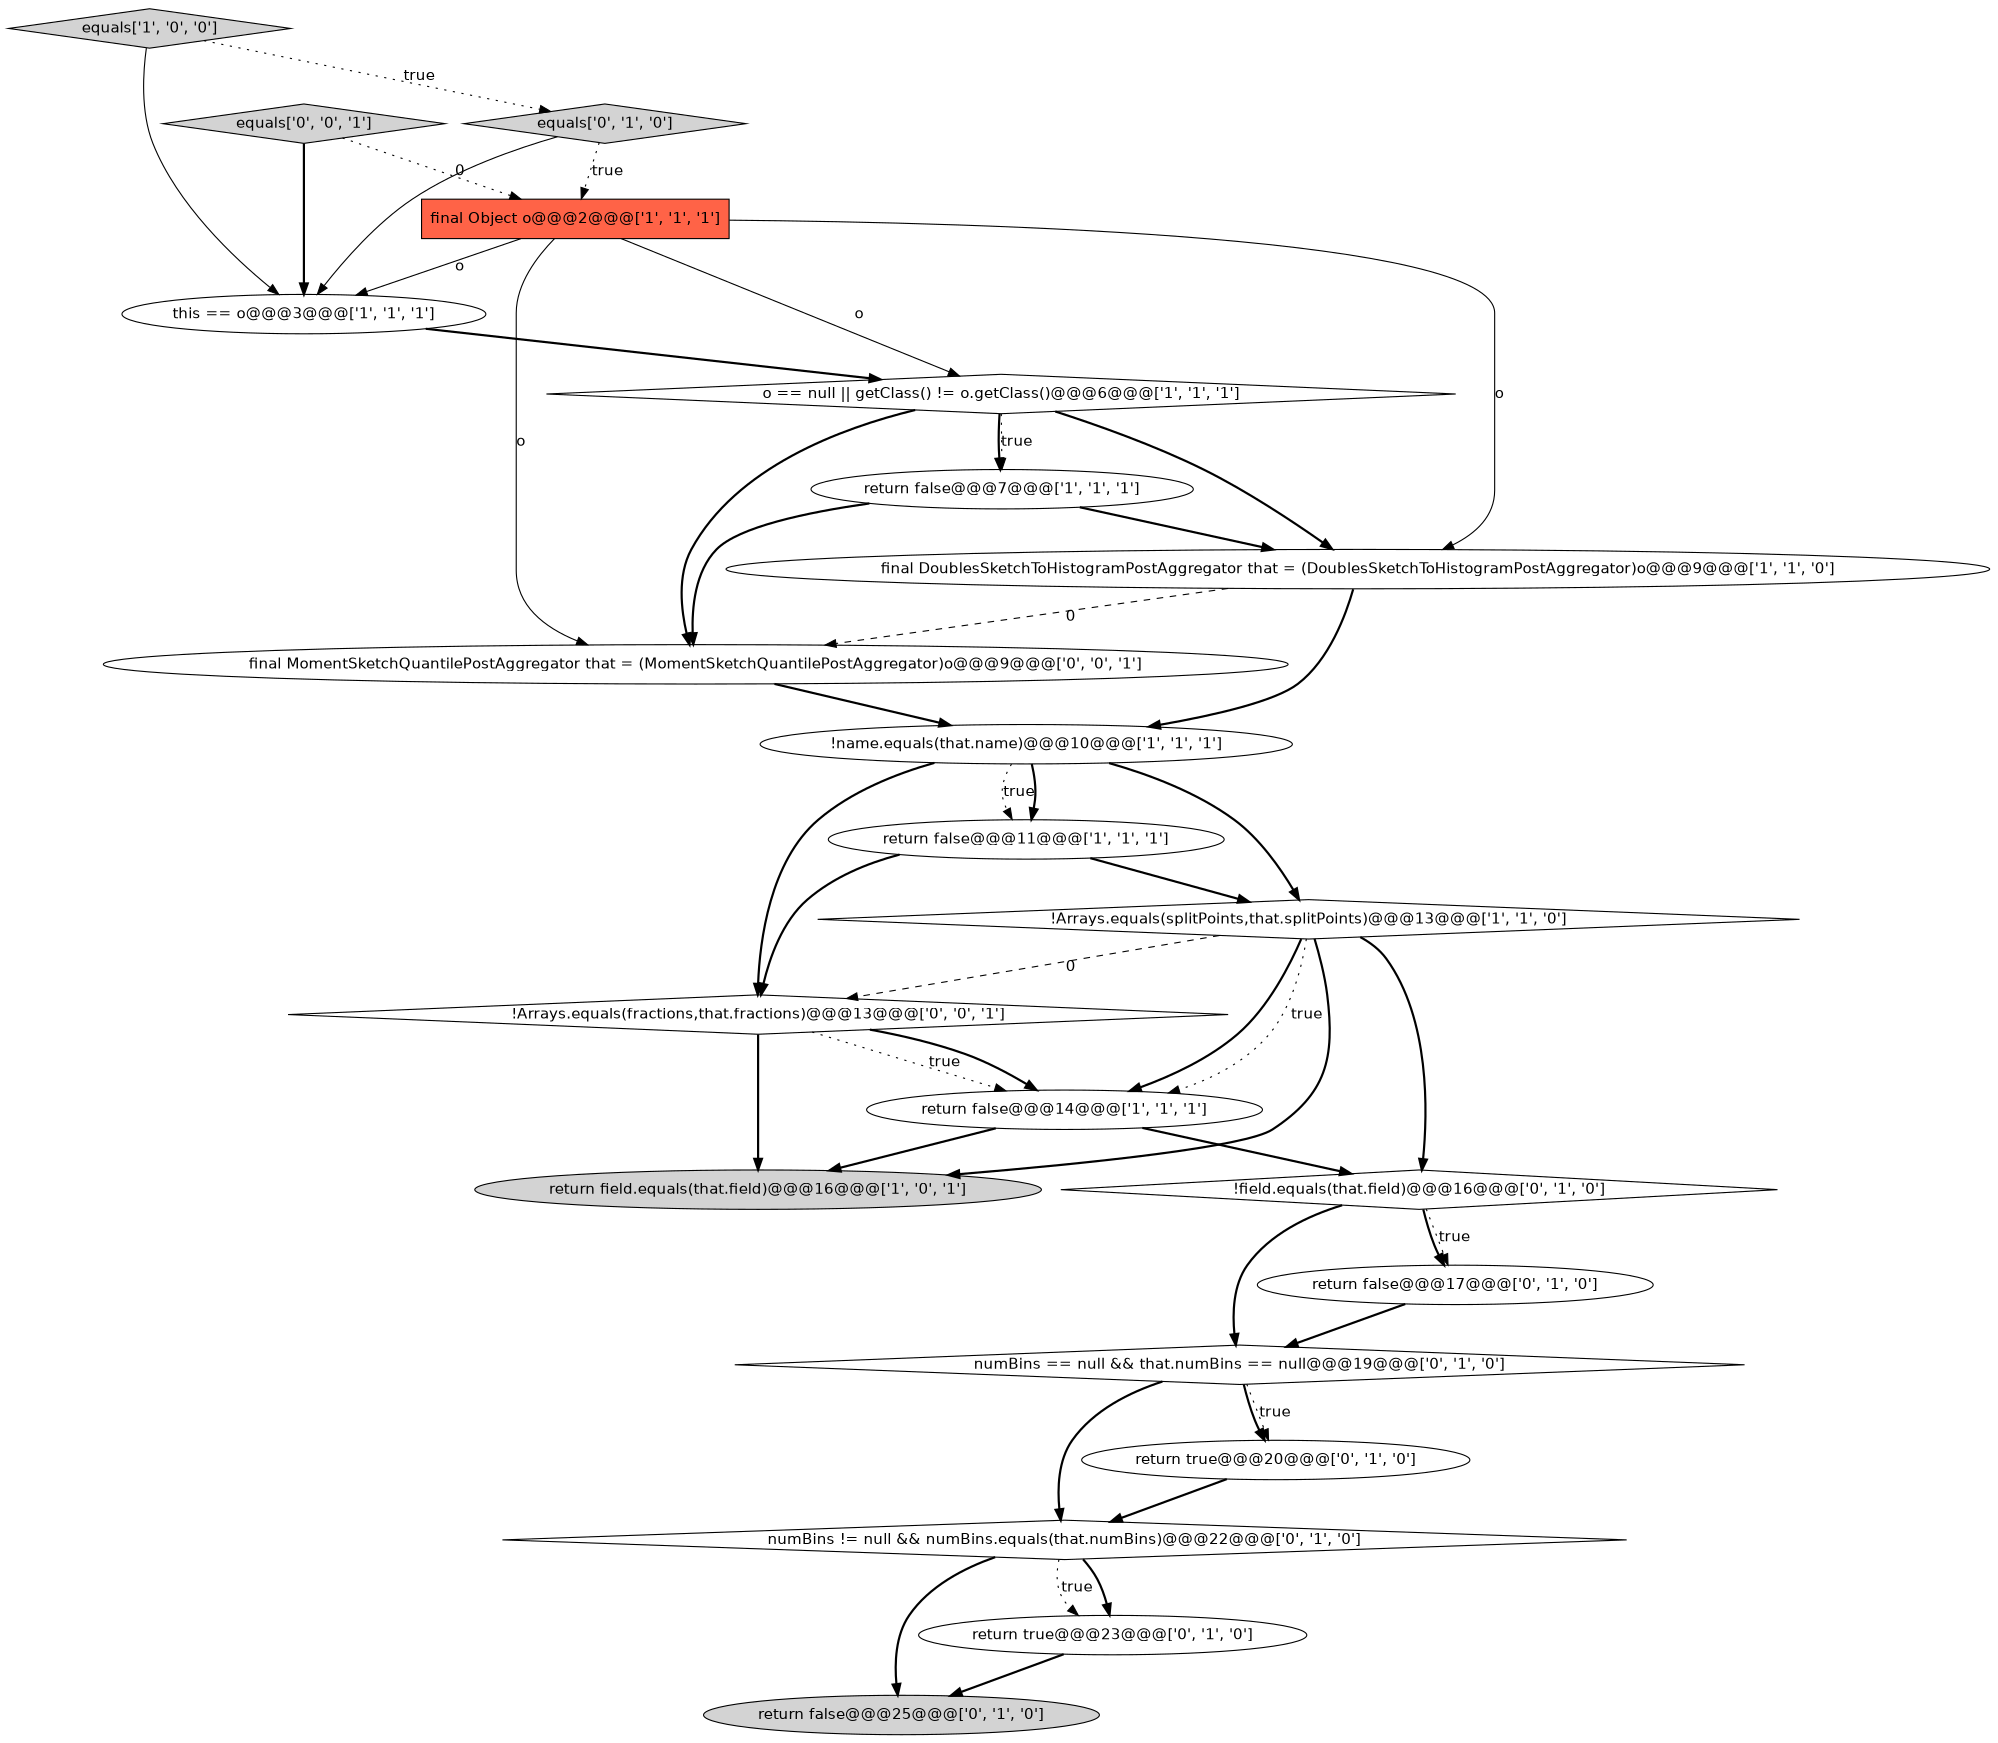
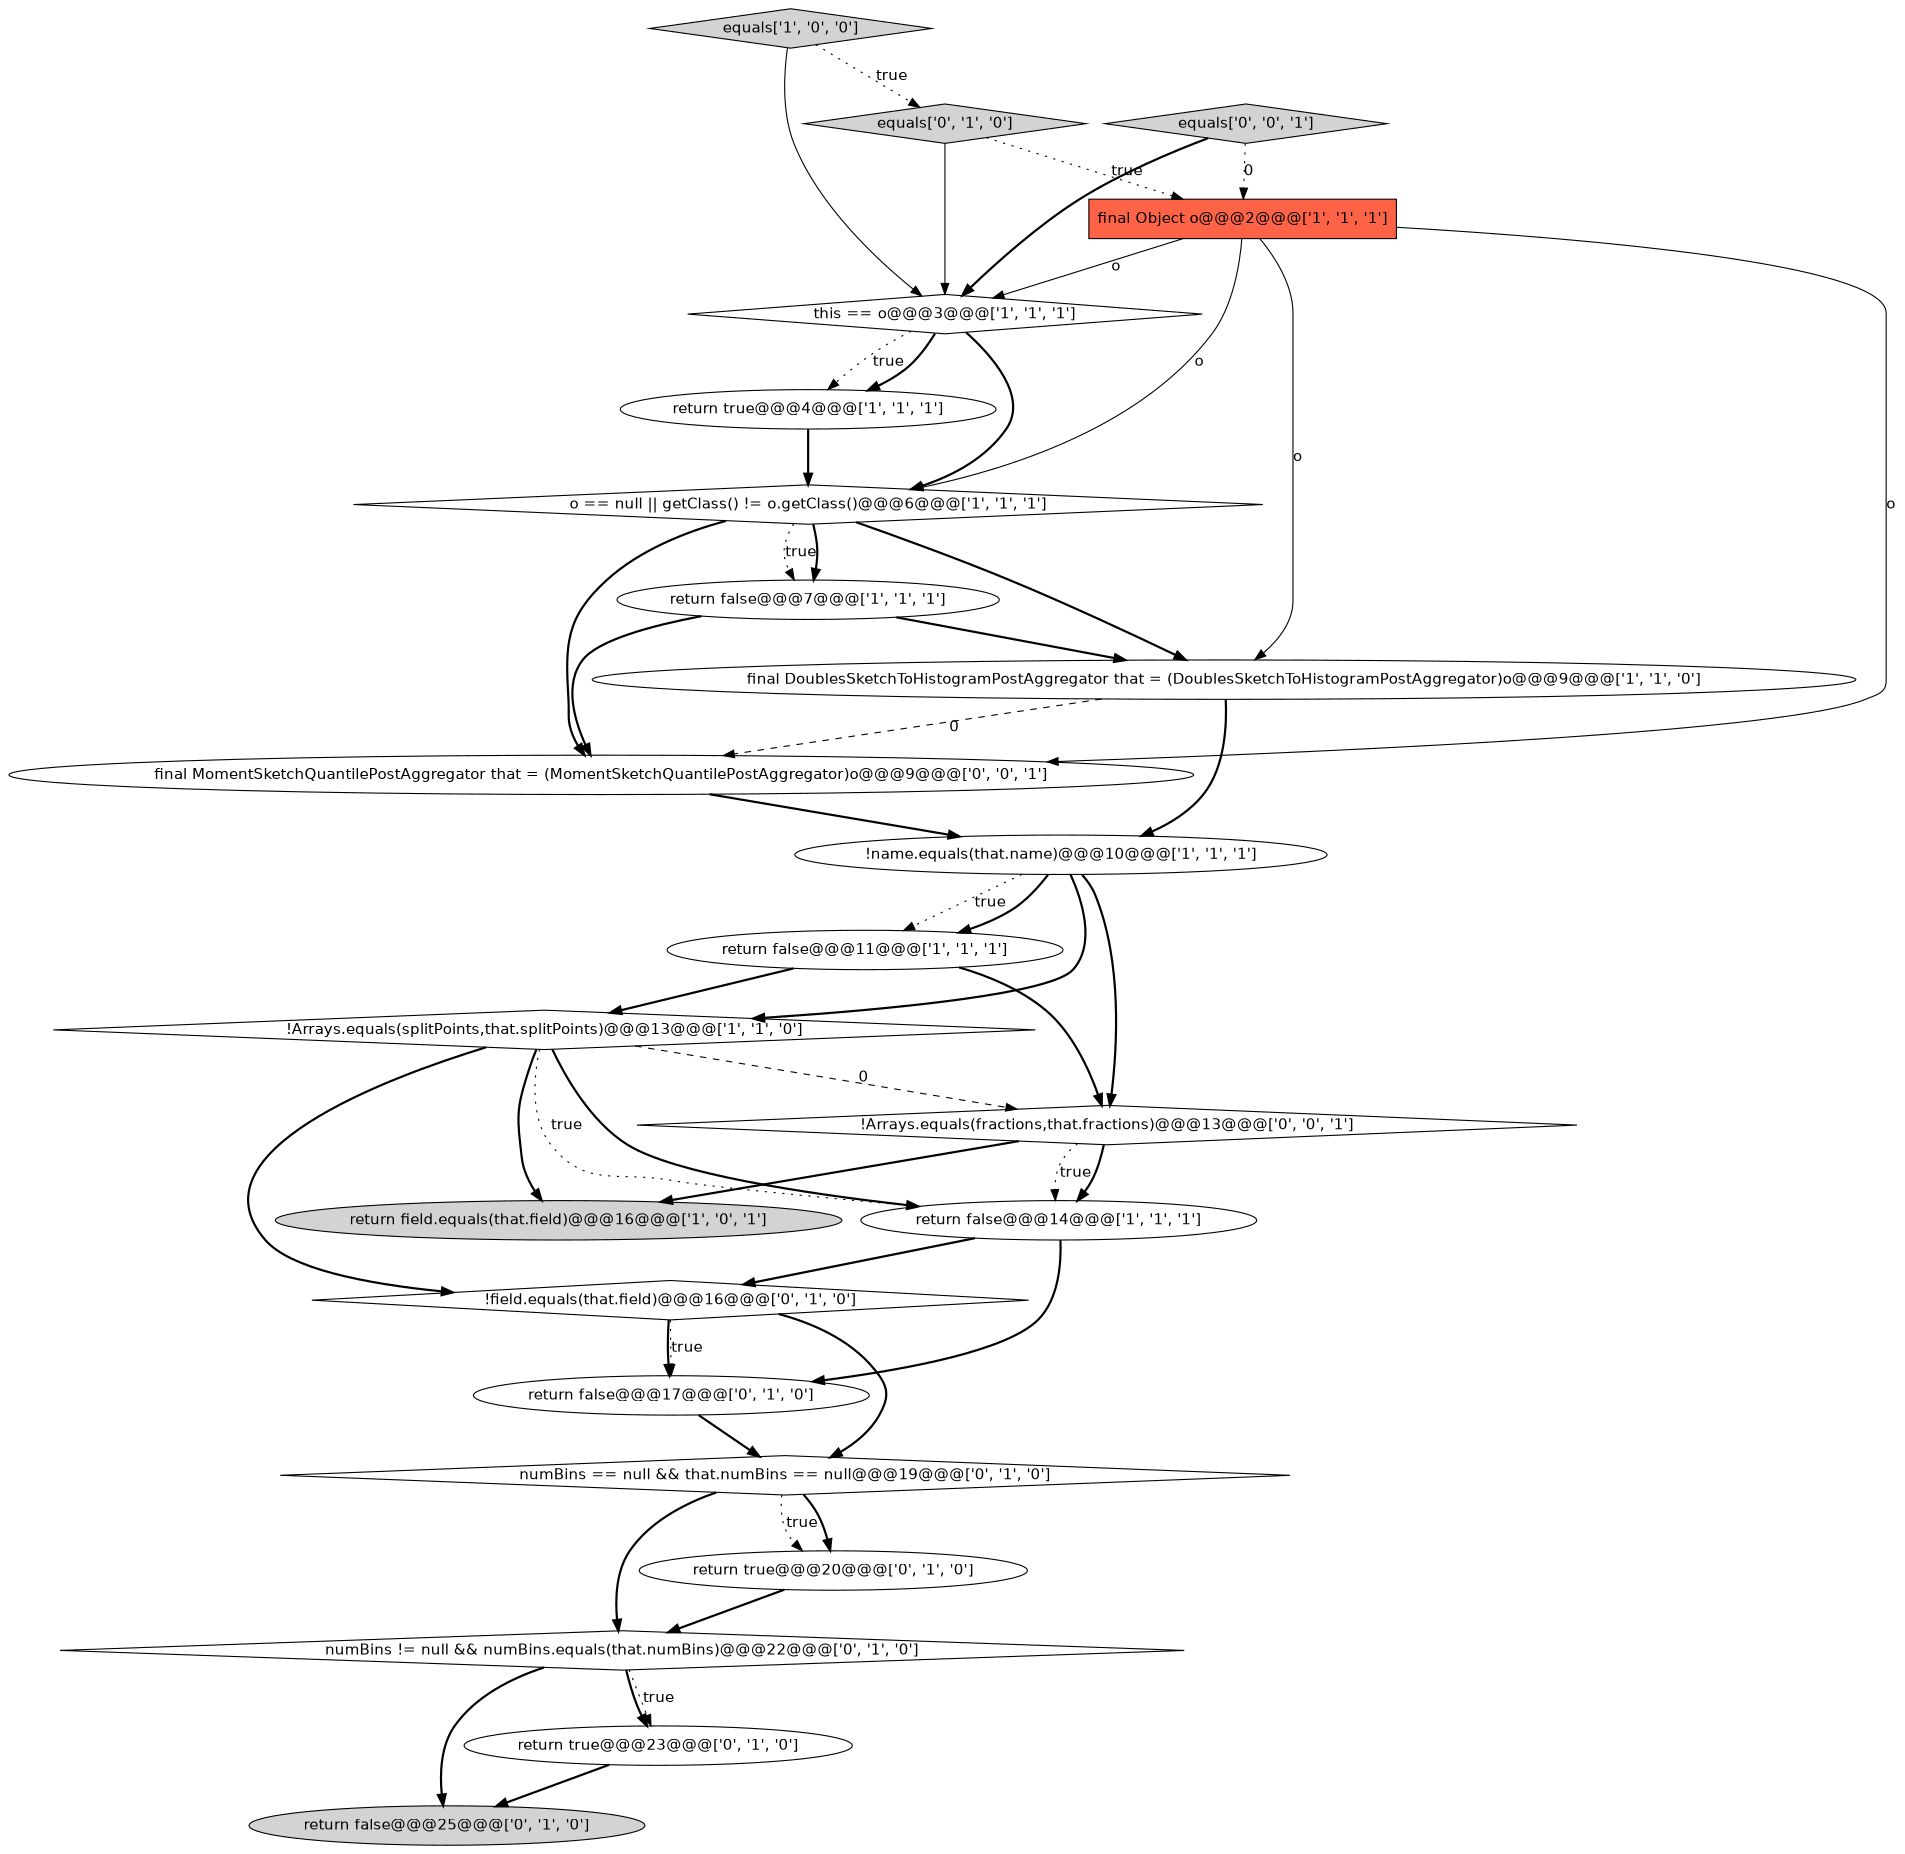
node "this == o@@@3@@@['1', '1', '1']": shape ellipse -> diamond
node "return true@@@4@@@['1', '1', '1']": added
edge "return false@@@14@@@['1', '1', '1']" -> "return field.equals(that.field)@@@16@@@['1', '0', '1']": now "return false@@@14@@@['1', '1', '1']" -> "return false@@@17@@@['0', '1', '0']"
